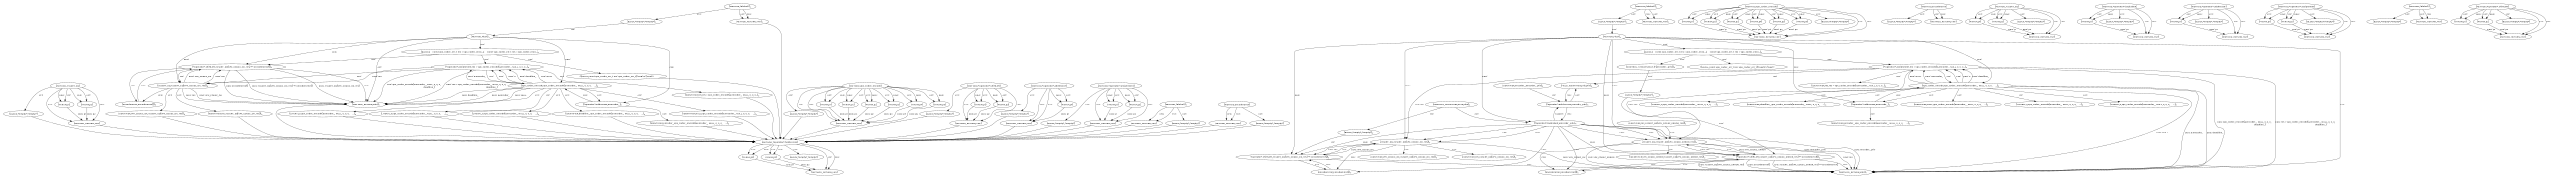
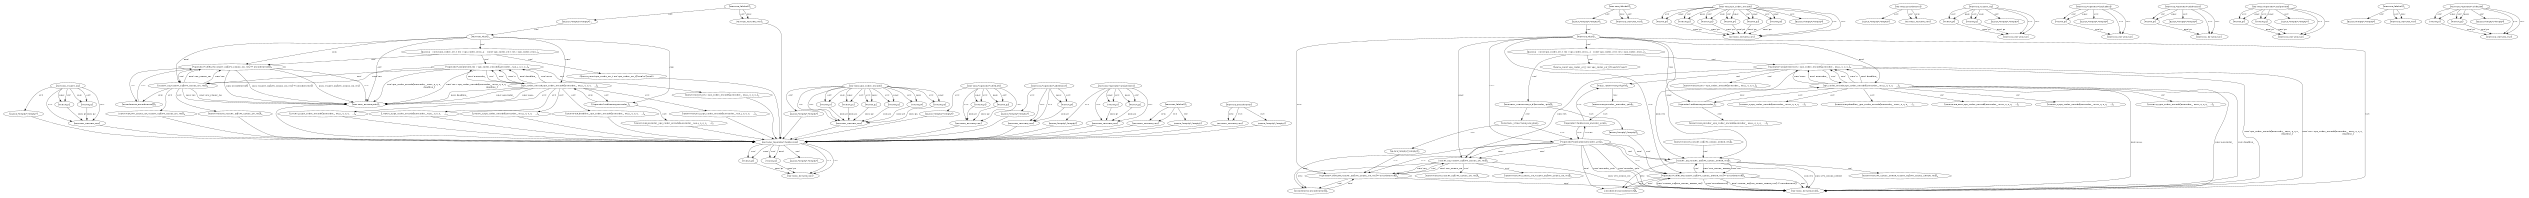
edge "(FIELD_IDENTIFIER,priv,priv)" -> "(<operator>.fieldAccess,encoder_.priv)": now "(FIELD_IDENTIFIER,priv,priv)" -> "(IDENTIFIER,encoder_,!encoder_.priv)"
edge "(CONTROL_STRUCTURE,IF,if (!encoder_.priv))" -> "(CONTROL_STRUCTURE,ELSE,else)": added, label "AST:"
